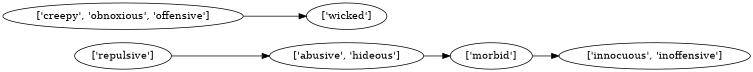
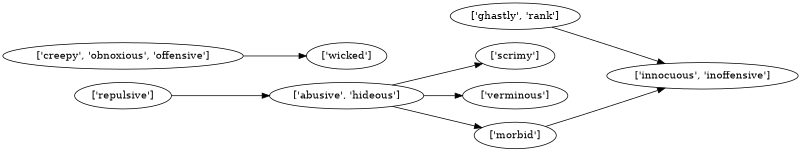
node "['ghastly', 'rank']": added
node "['scrimy']": added
node "['verminous']": added
